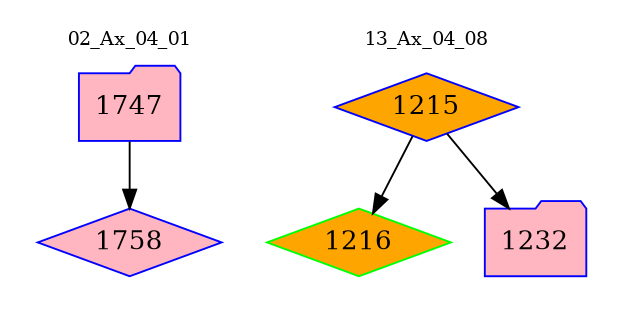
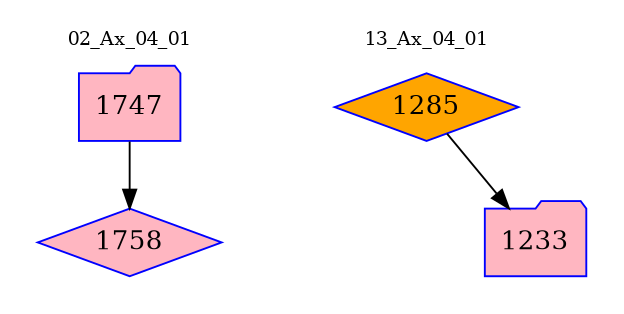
cluster "13_Ax_04_08": label "13_Ax_04_08" -> "13_Ax_04_01"
node "1215": label "1215" -> "1285"
node "1216": removed
node "1232": label "1232" -> "1233"
